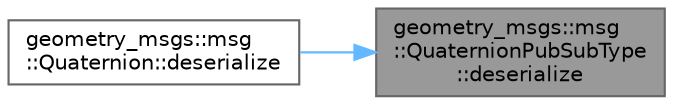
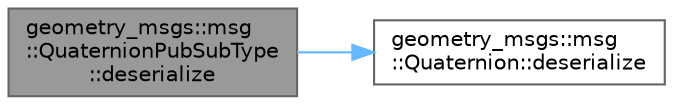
edge "geometry_msgs::msg ::Quaternion::deserialize" -> "geometry_msgs::msg ::QuaternionPubSubType ::deserialize": reversed
